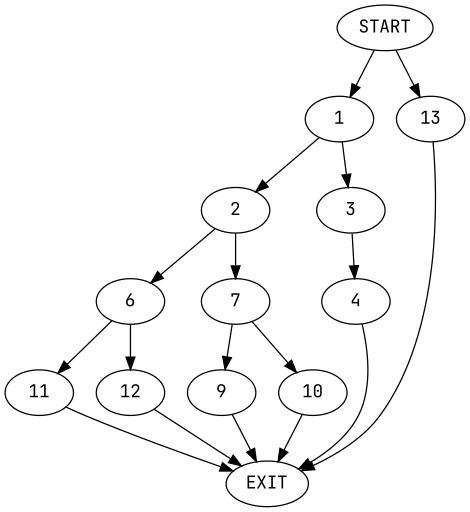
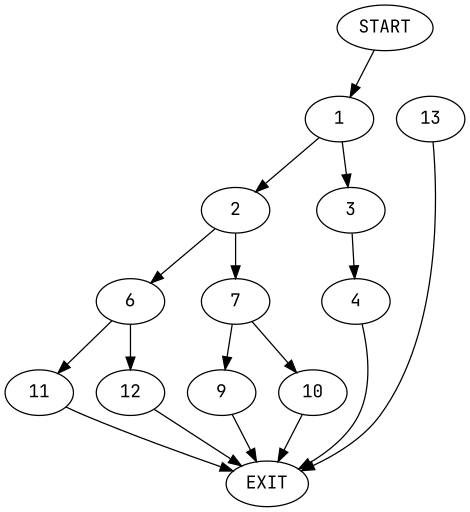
edge "START" -> "13": removed
